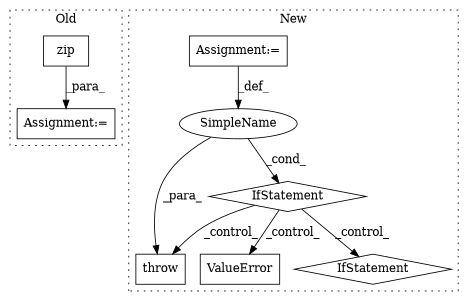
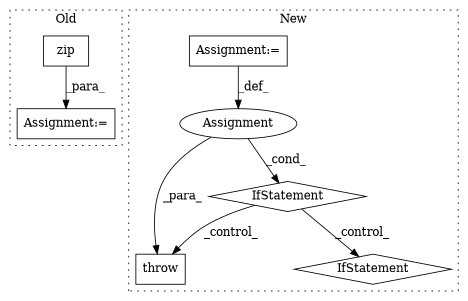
node "SimpleName": label "SimpleName" -> "Assignment"
node "ValueError": removed
